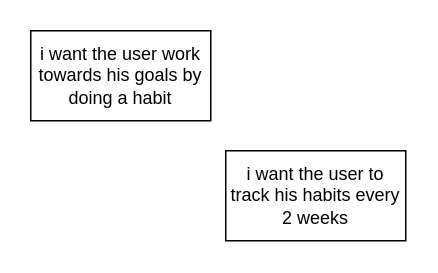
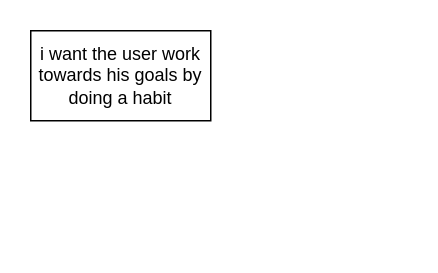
node "i want the user to track his habits every 2 weeks": removed
